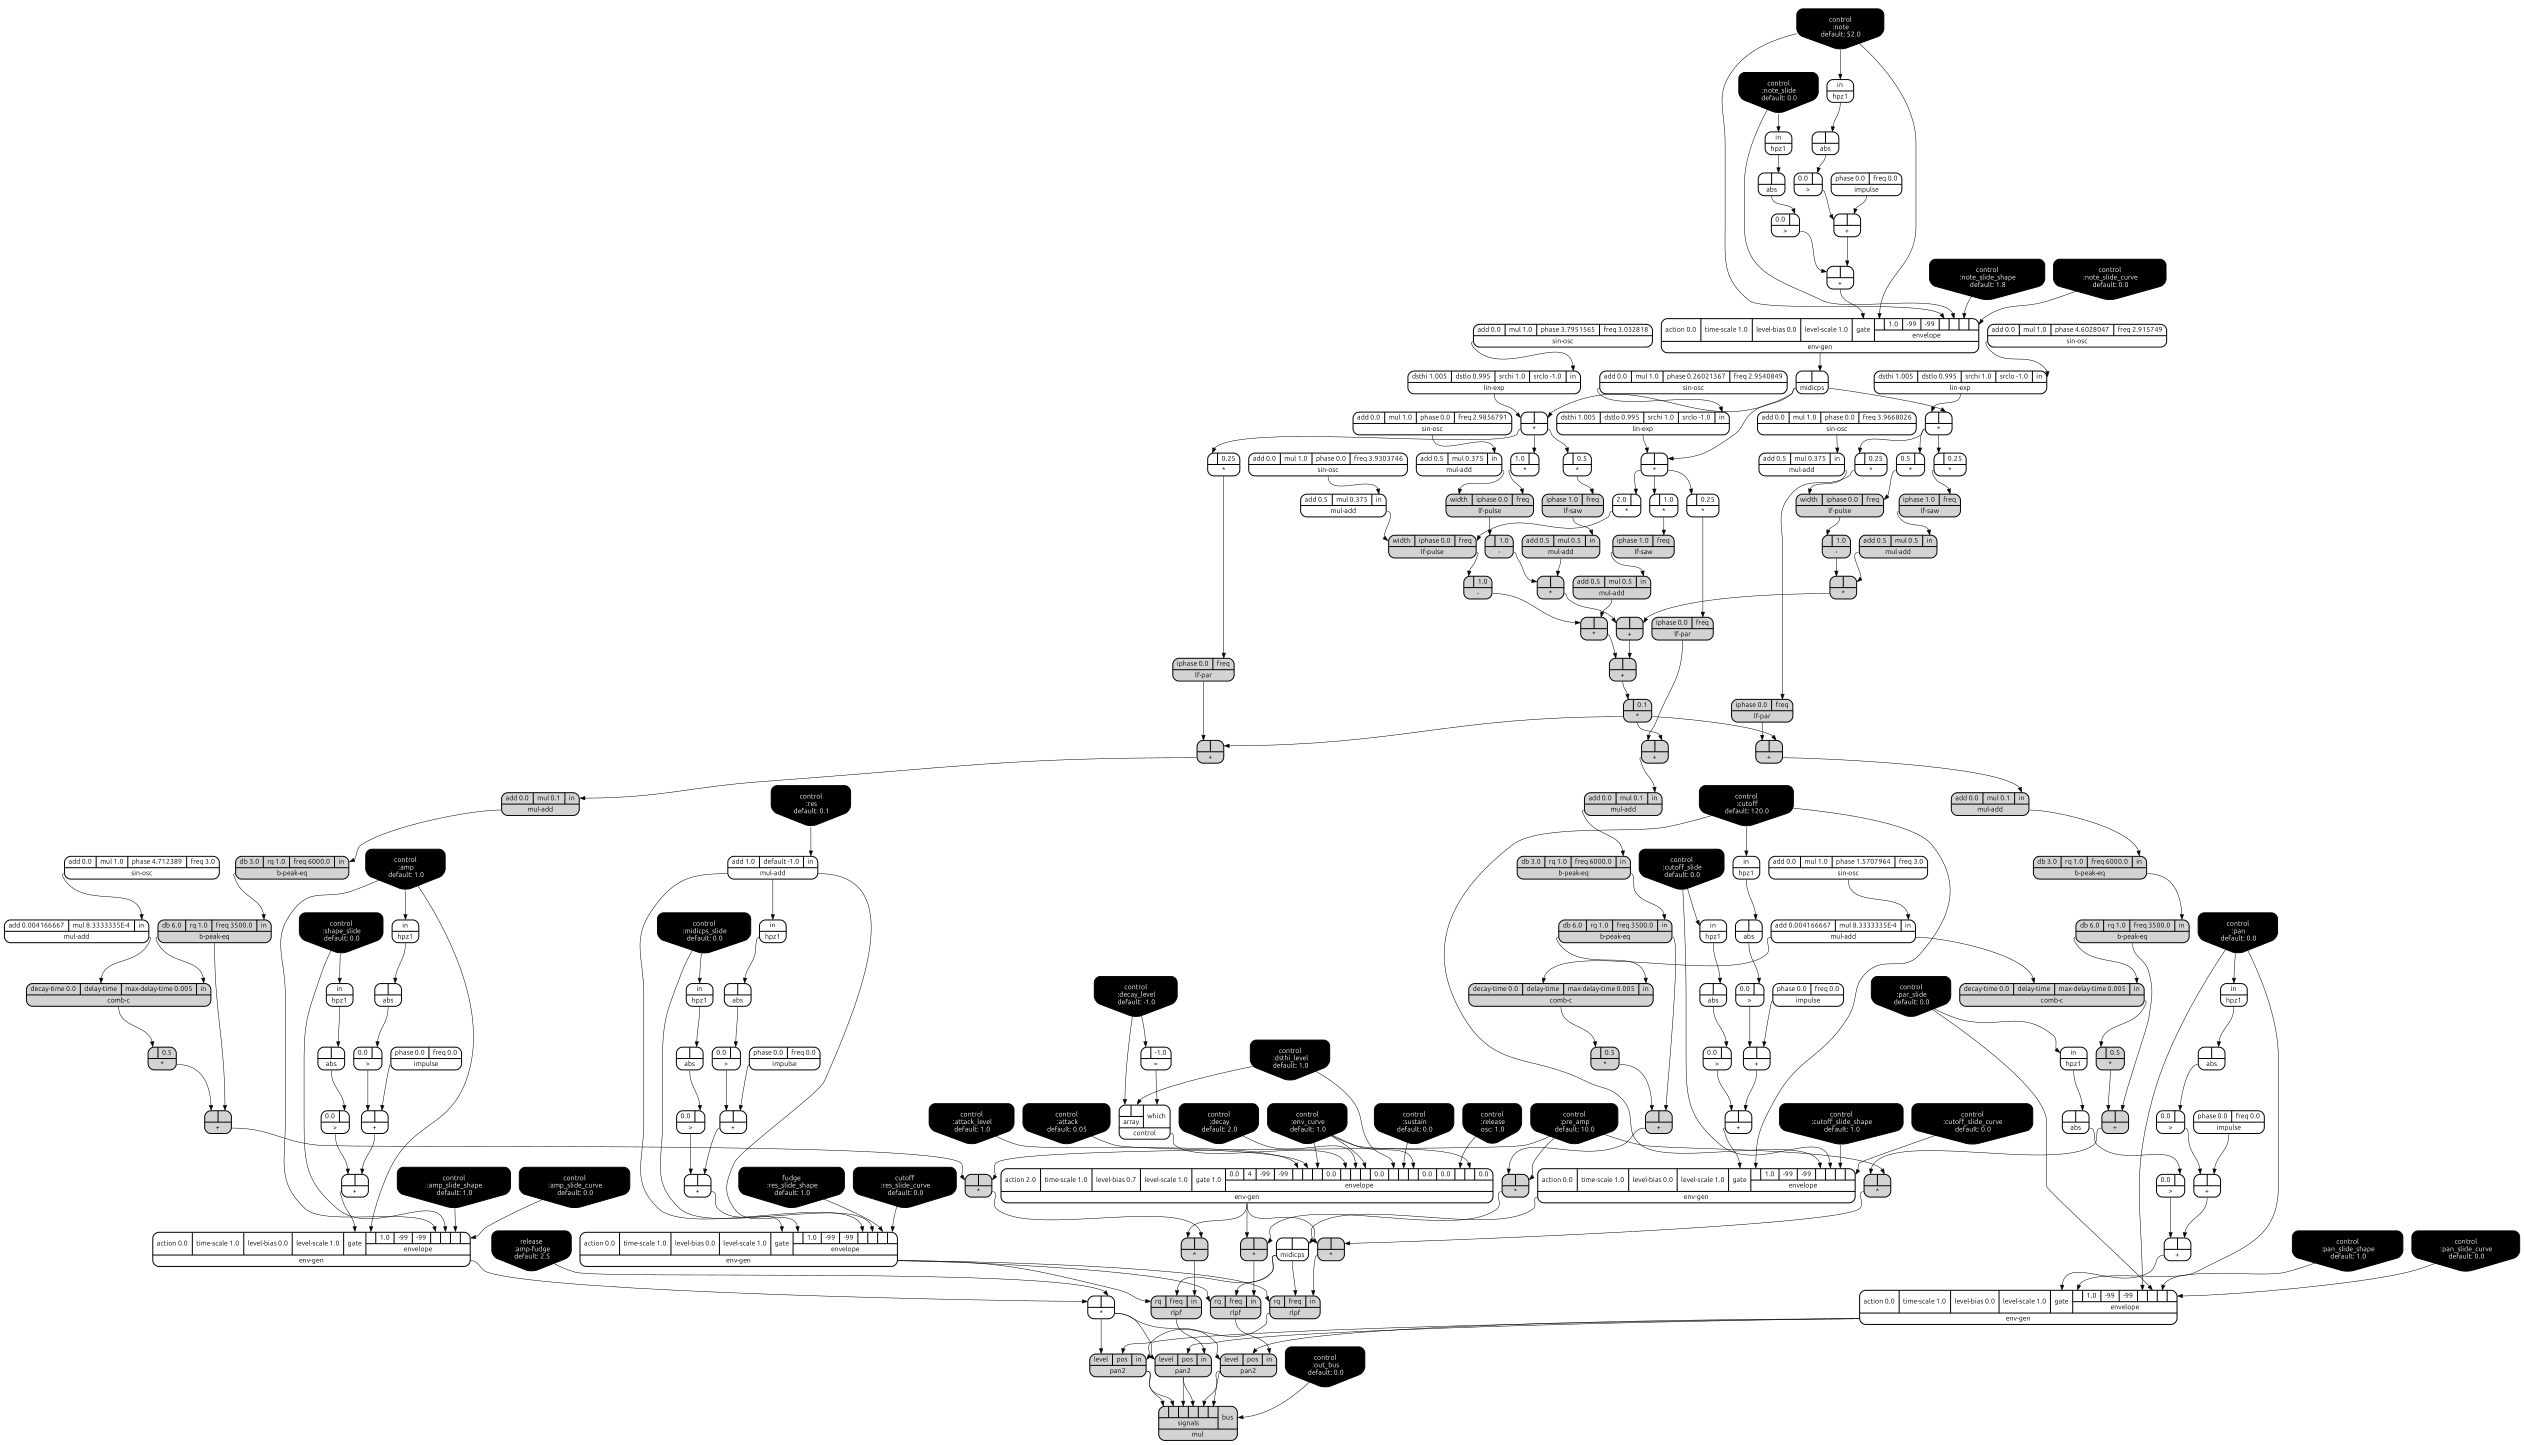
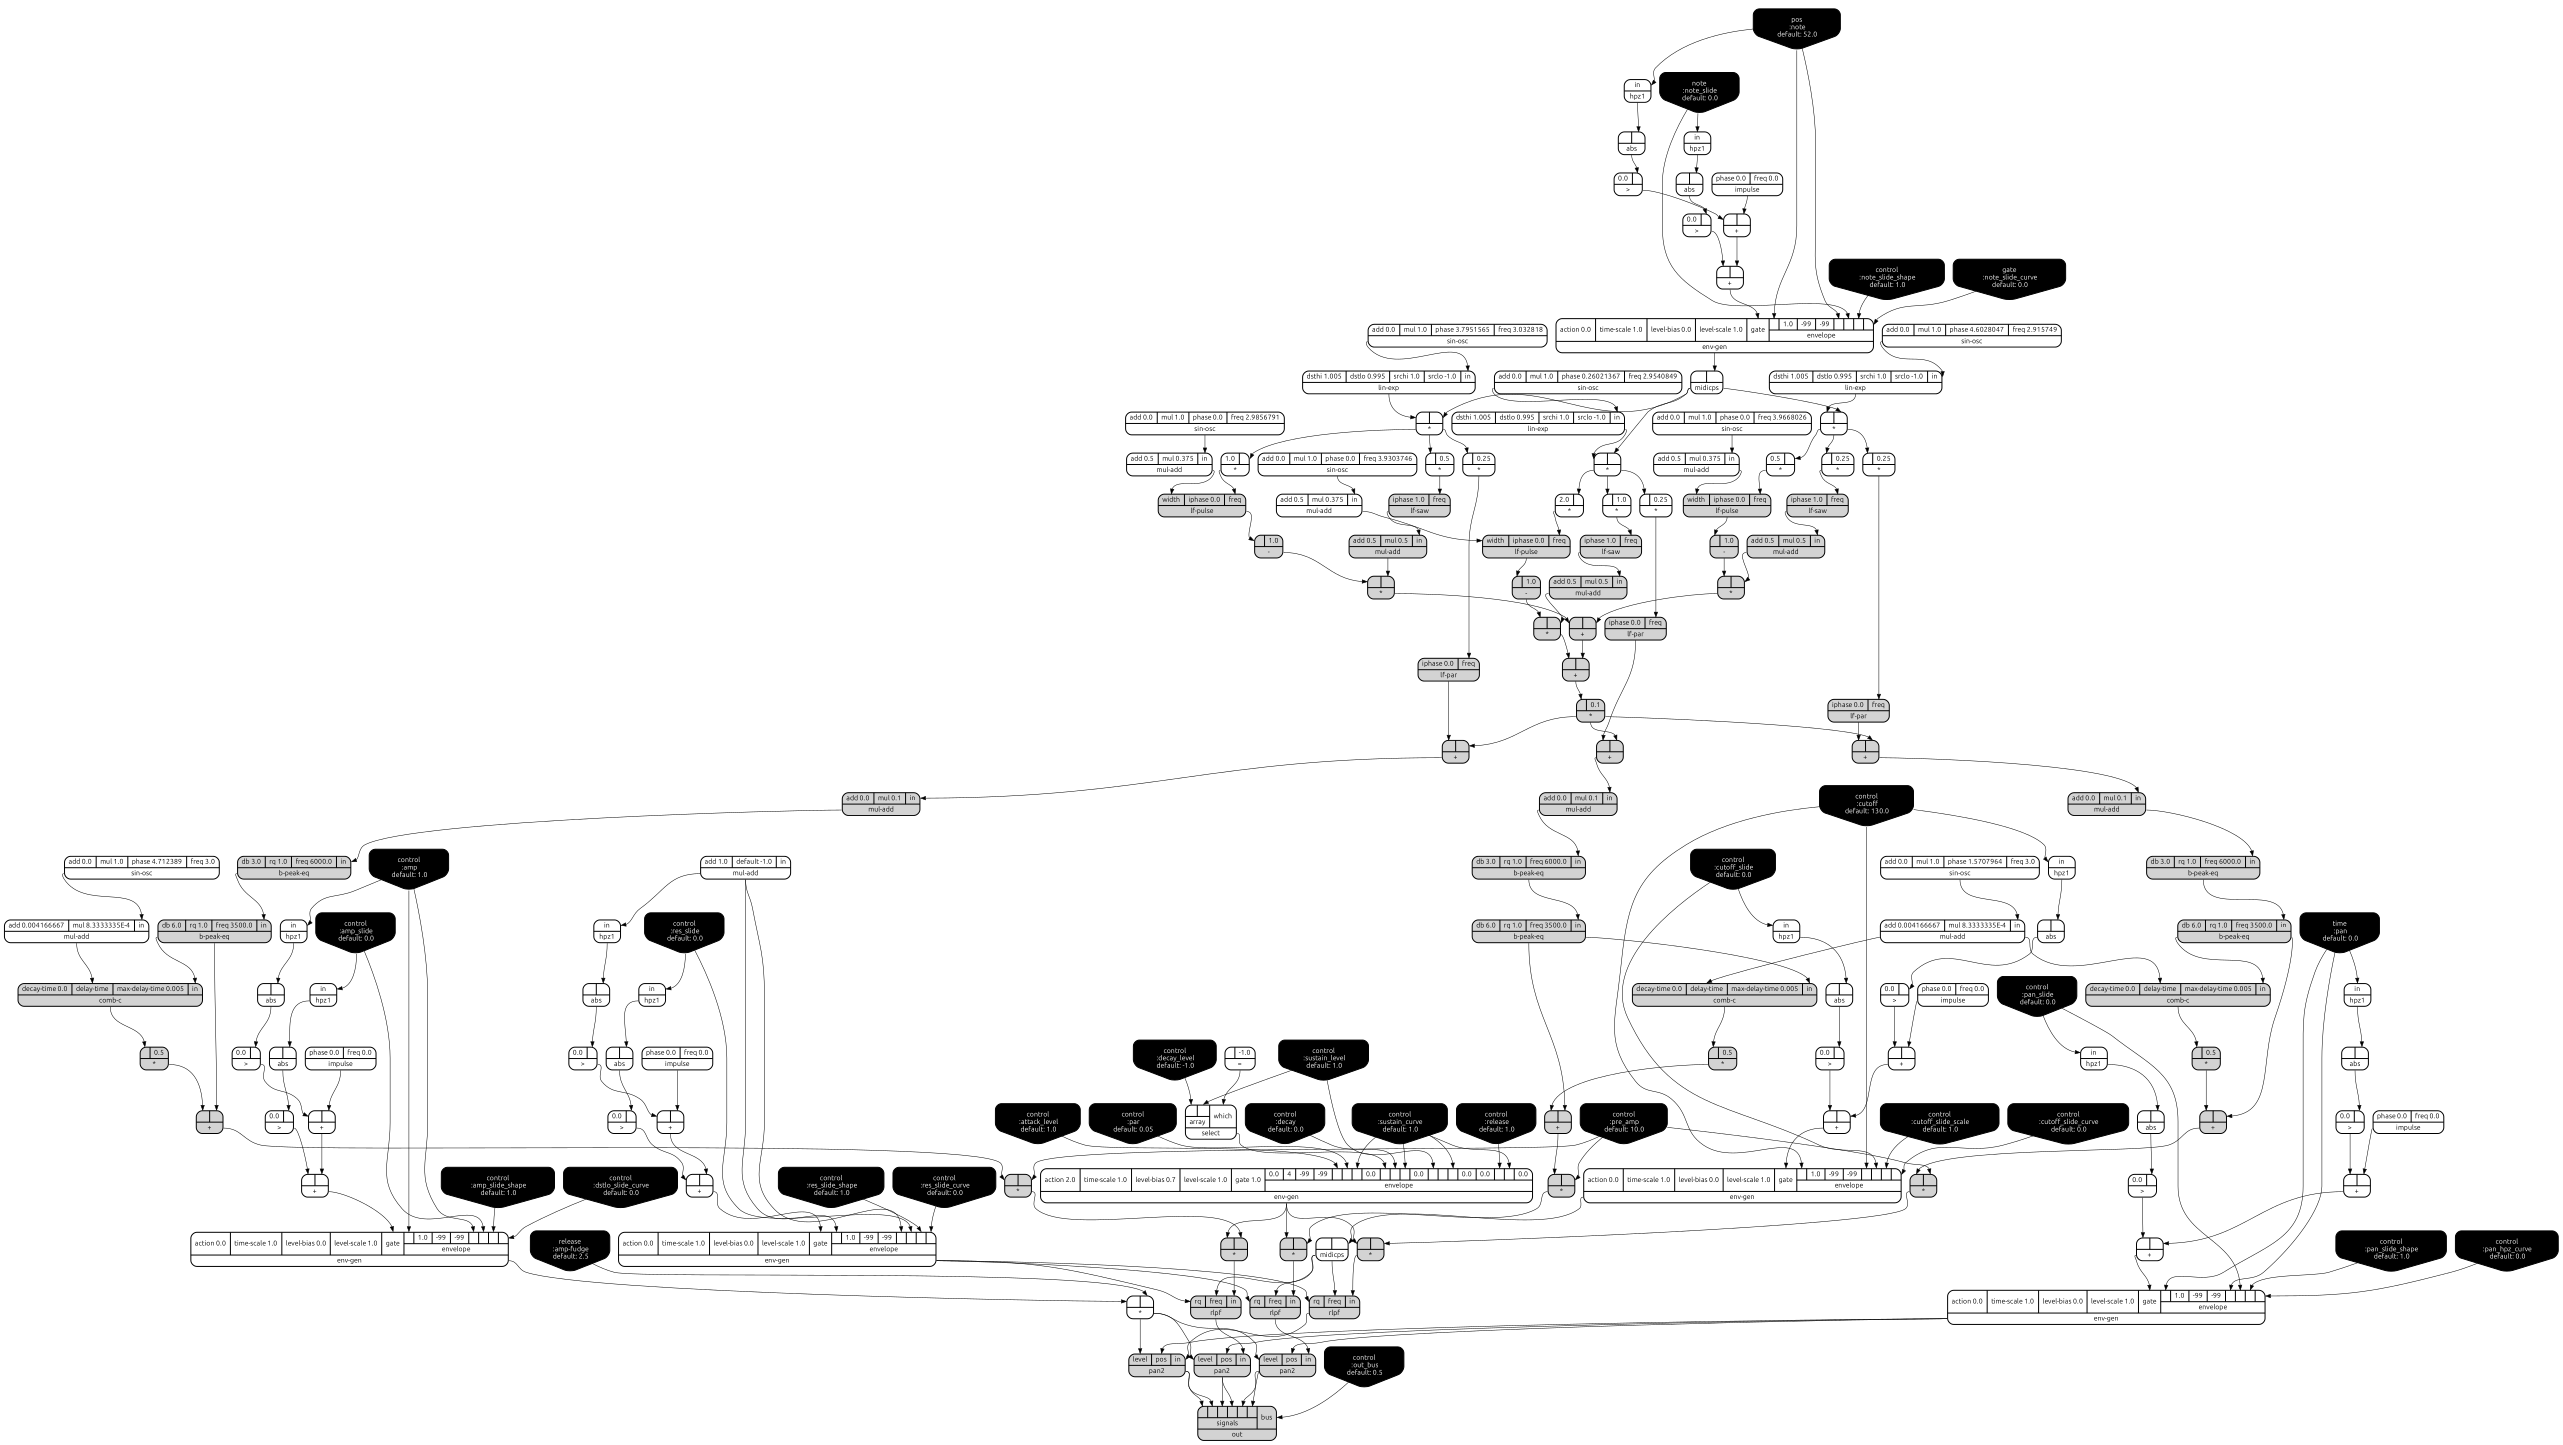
node "control :note default: 52.0": label "control :note default: 52.0" -> "pos :note default: 52.0"
node "control :note_slide default: 0.0": label "control :note_slide default: 0.0" -> "note :note_slide default: 0.0"
node "control :note_slide_shape default: 1.8": label "control :note_slide_shape default: 1.8" -> "control :note_slide_shape default: 1.0"
node "control :note_slide_curve default: 0.0": label "control :note_slide_curve default: 0.0" -> "gate :note_slide_curve default: 0.0"
node "control :res default: 0.1": removed
node "control :cutoff default: 120.0": label "control :cutoff default: 120.0" -> "control :cutoff default: 130.0"
node "control :shape_slide default: 0.0": label "control :shape_slide default: 0.0" -> "control :amp_slide default: 0.0"
node "control :midicps_slide default: 0.0": label "control :midicps_slide default: 0.0" -> "control :res_slide default: 0.0"
node "control :pan default: 0.0": label "control :pan default: 0.0" -> "time :pan default: 0.0"
node "control :par_slide default: 0.0": label "control :par_slide default: 0.0" -> "control :pan_slide default: 0.0"
edge "control :decay_level default: -1.0" -> "-1.0": removed
node "control :dsthi_level default: 1.0": label "control :dsthi_level default: 1.0" -> "control :sustain_level default: 1.0"
node "control :attack default: 0.05": label "control :attack default: 0.05" -> "control :par default: 0.05"
node "control :decay default: 2.0": label "control :decay default: 2.0" -> "control :decay default: 0.0"
node "control :env_curve default: 1.0": label "control :env_curve default: 1.0" -> "control :sustain_curve default: 1.0"
node "control :sustain default: 0.0": removed
node "control :release osc: 1.0": label "control :release osc: 1.0" -> "control :release default: 1.0"
node "control :cutoff_slide_shape default: 1.0": label "control :cutoff_slide_shape default: 1.0" -> "control :cutoff_slide_scale default: 1.0"
node "array": text "control" -> "select"
node "control :amp_slide_curve default: 0.0": label "control :amp_slide_curve default: 0.0" -> "control :dstlo_slide_curve default: 0.0"
node "fudge :res_slide_shape default: 1.0": label "fudge :res_slide_shape default: 1.0" -> "control :res_slide_shape default: 1.0"
node "cutoff :res_slide_curve default: 0.0": label "cutoff :res_slide_curve default: 0.0" -> "control :res_slide_curve default: 0.0"
node "control :pan_slide_curve default: 0.0": label "control :pan_slide_curve default: 0.0" -> "control :pan_hpz_curve default: 0.0"
node "control :out_bus default: 0.0": label "control :out_bus default: 0.0" -> "control :out_bus default: 0.5"
node "signals": text "mul" -> "out"
